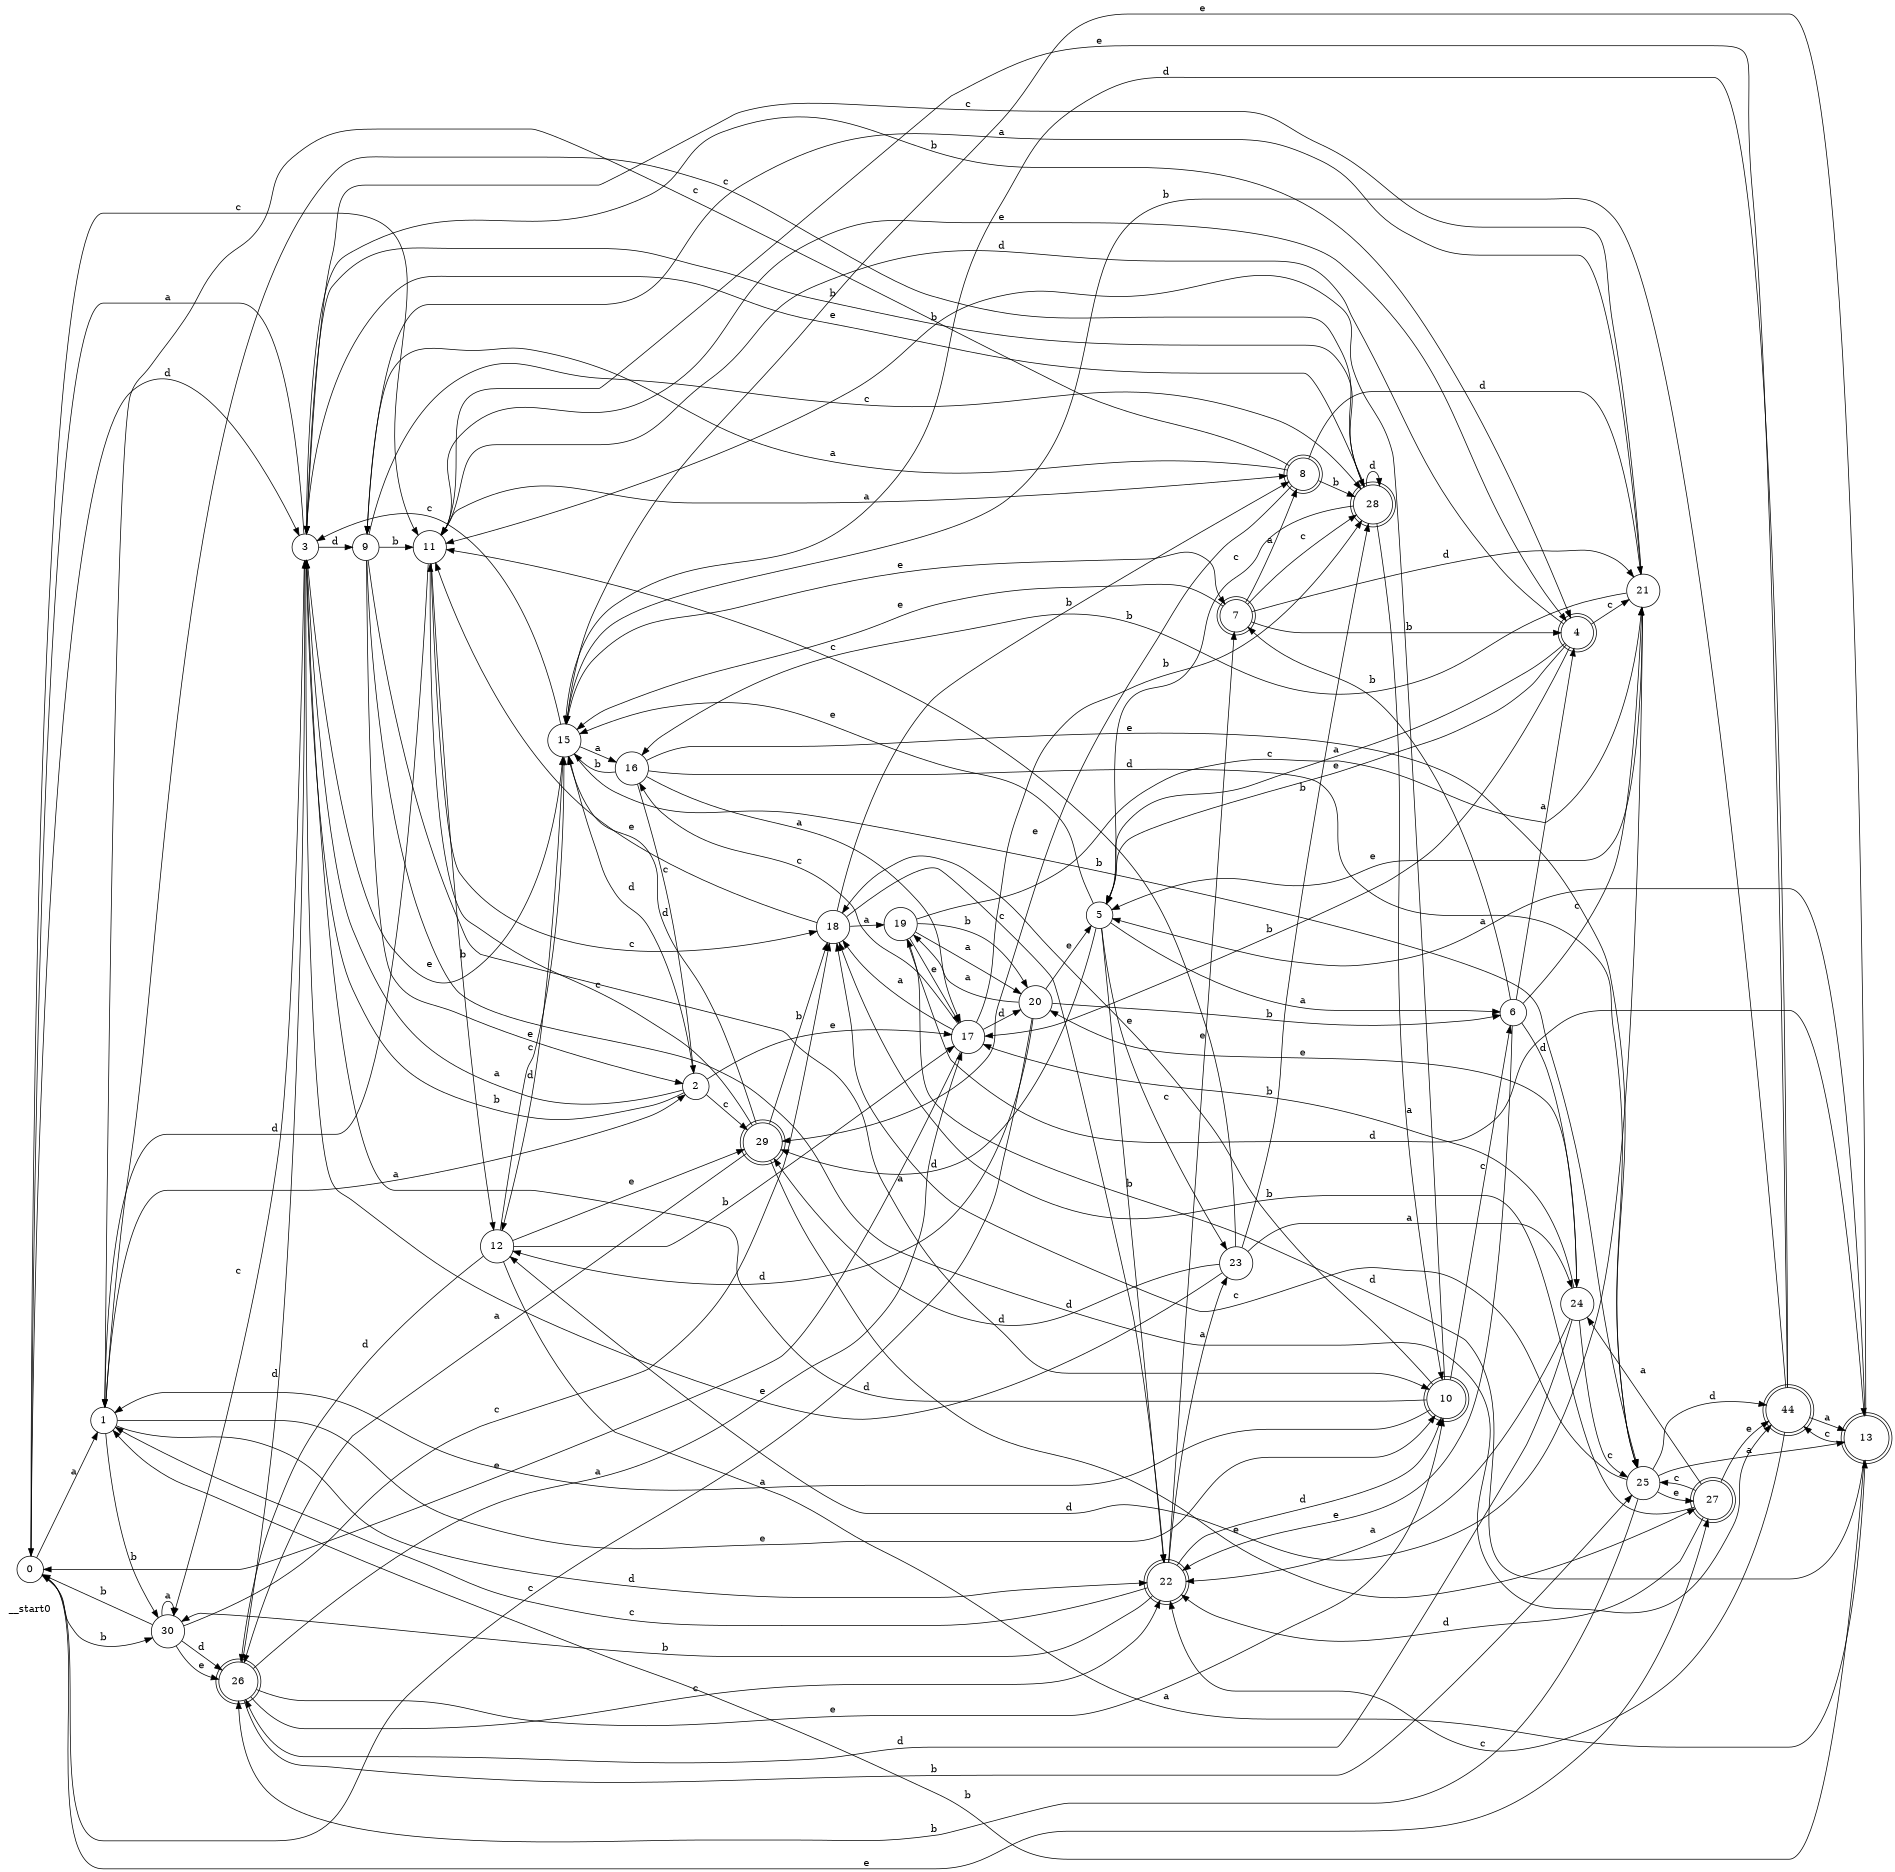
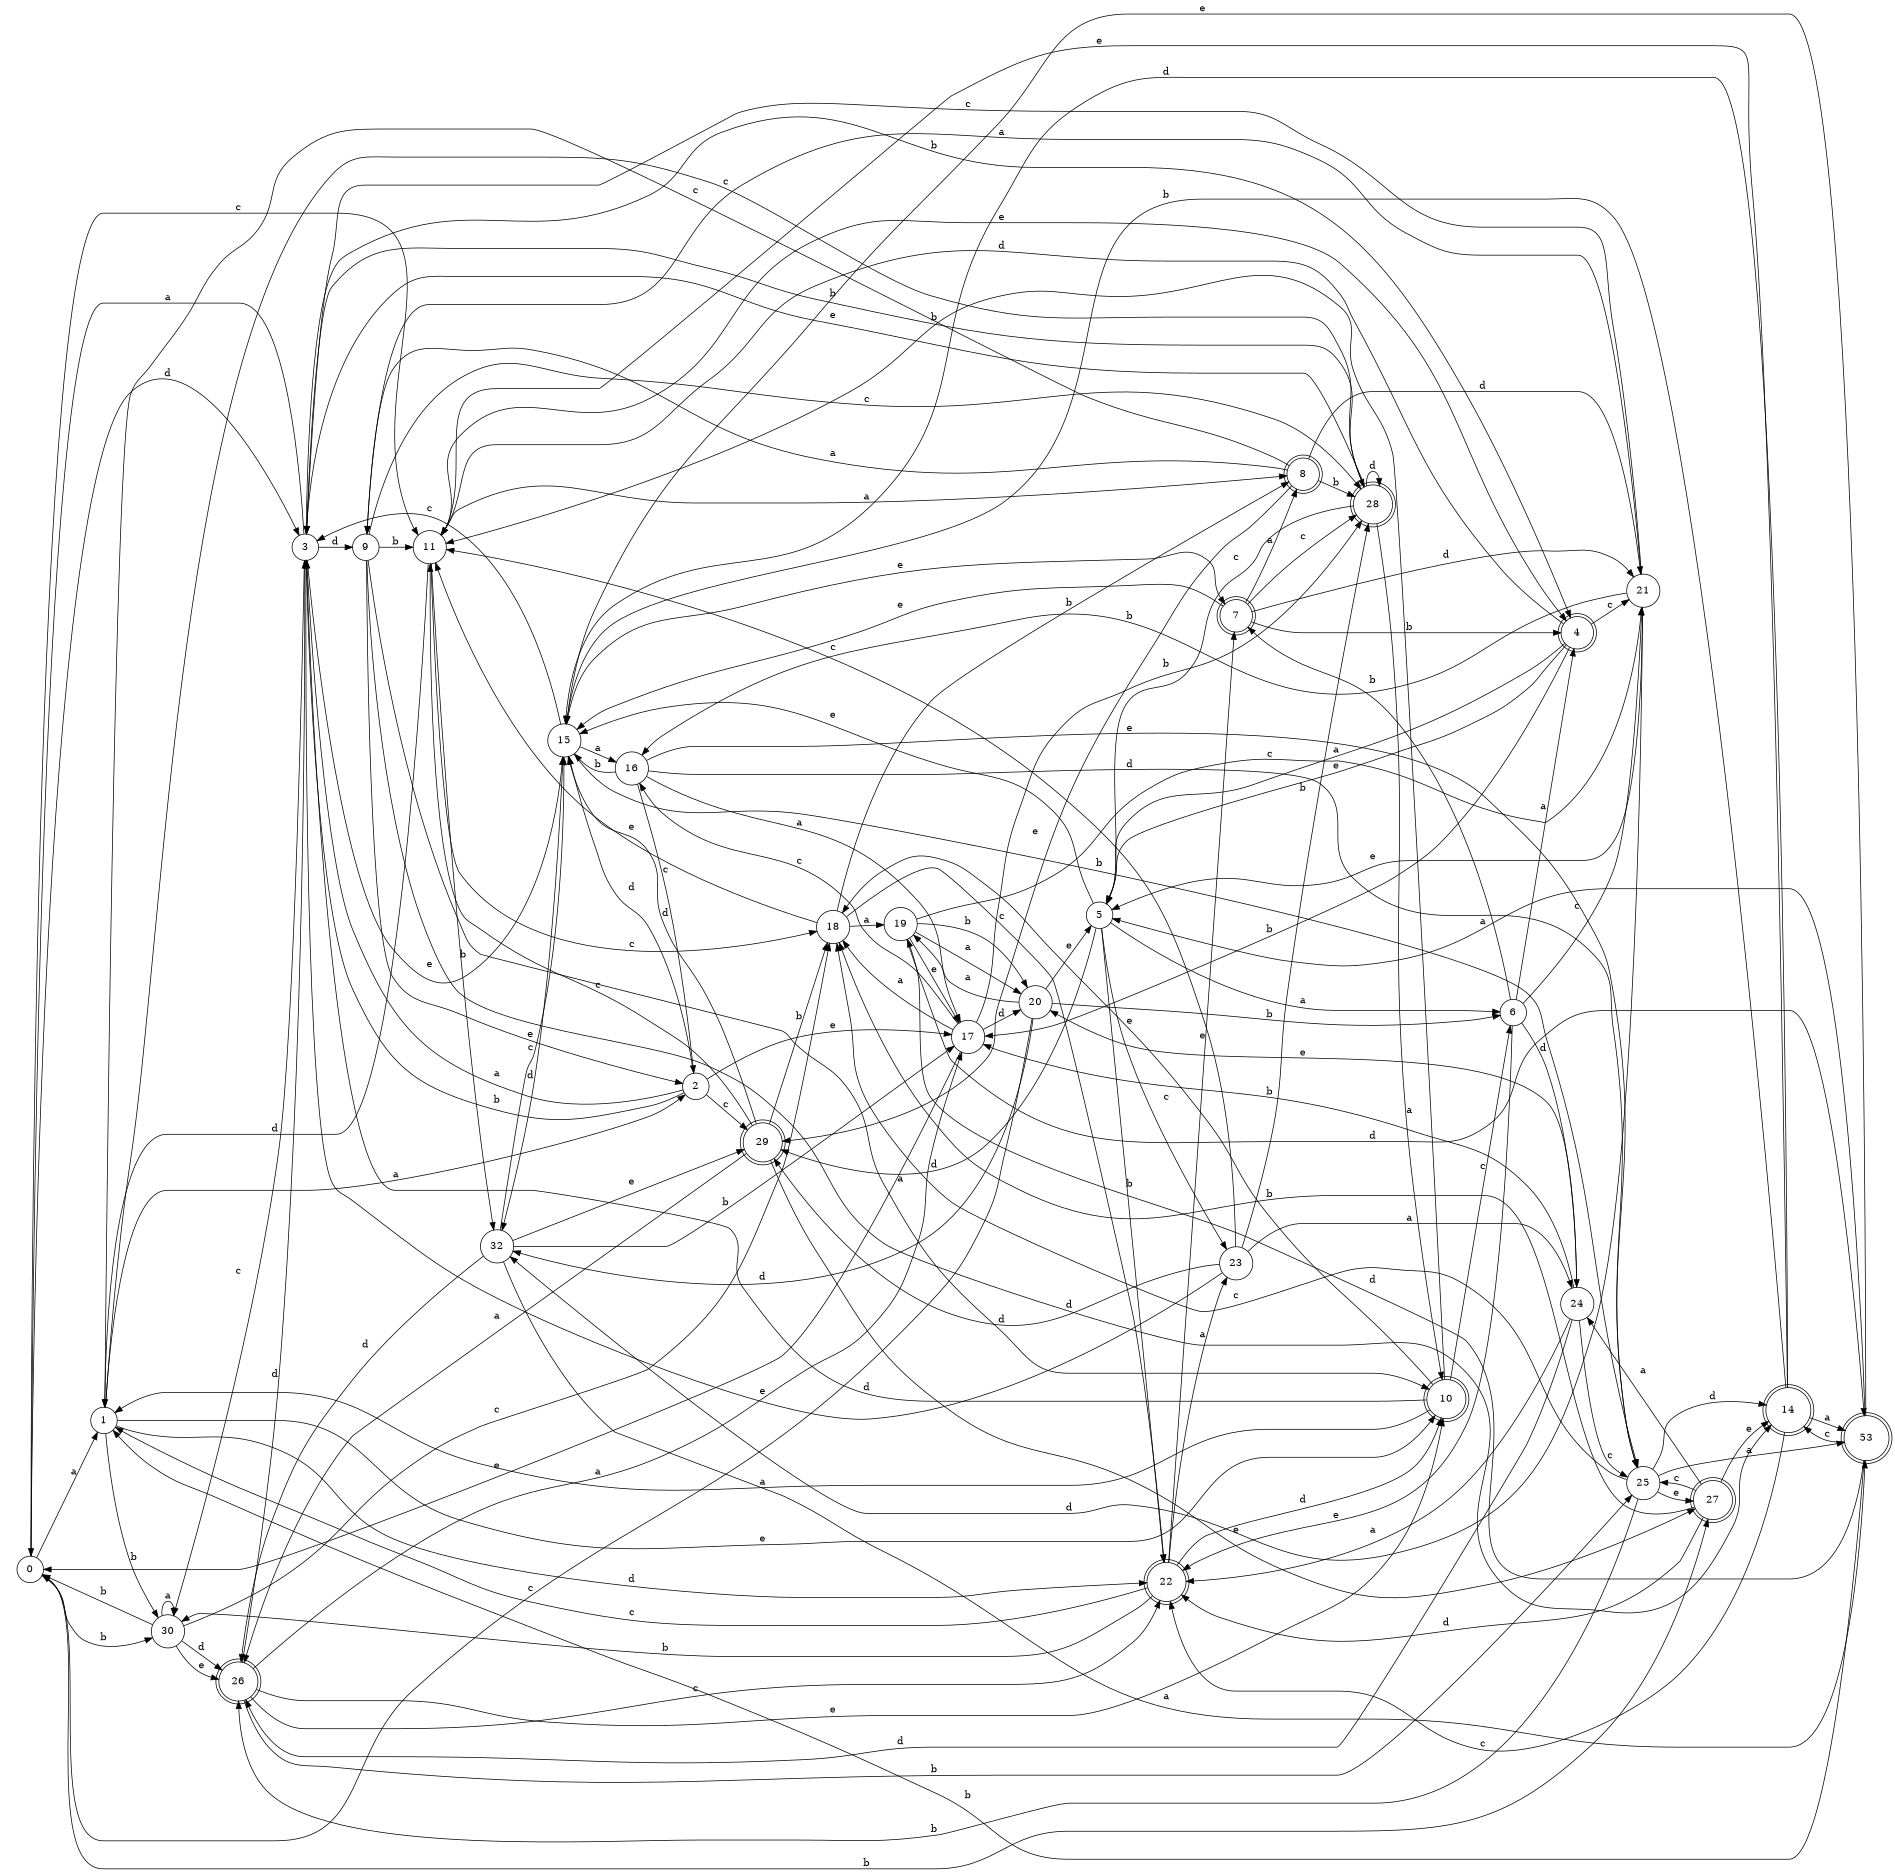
node "12": label "12" -> "32"
node "44": label "44" -> "14"
node "13": label "13" -> "53"
node "__start0": removed
edge "0" -> "27": label "e" -> "b"
